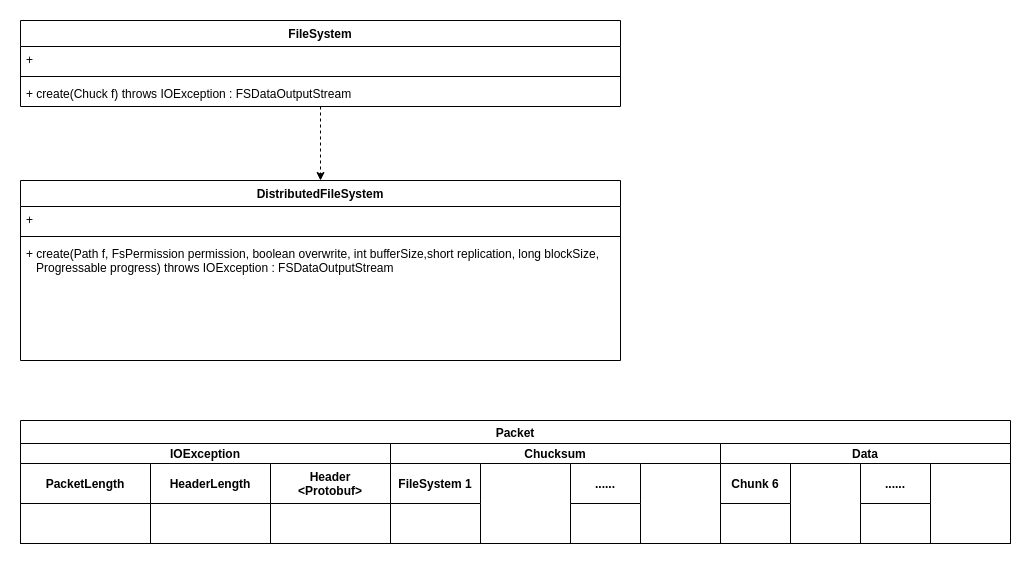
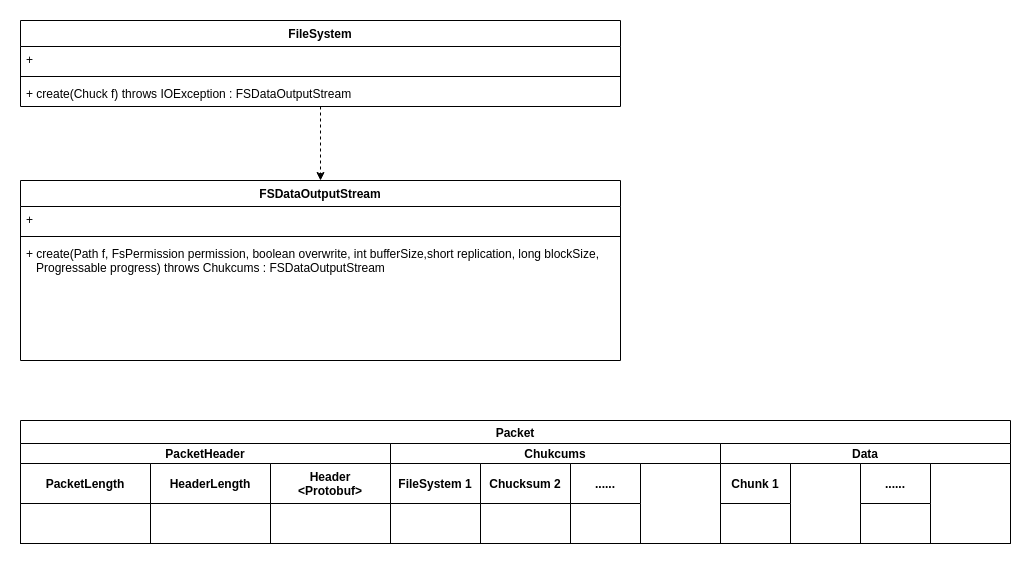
node "DistributedFileSystem": label "DistributedFileSystem" -> "FSDataOutputStream"
node "+ create(Path f, FsPermission permission, boolean overwrite, int bufferSize,short replication, long blockSize, Progressable progress) throws IOException : FSDataOutputStream": label "+ create(Path f, FsPermission permission, boolean overwrite, int bufferSize,short replication, long blockSize, Progressable progress) throws IOException : FSDataOutputStream" -> "+ create(Path f, FsPermission permission, boolean overwrite, int bufferSize,short replication, long blockSize, Progressable progress) throws Chukcums : FSDataOutputStream"
node "IOException": label "IOException" -> "PacketHeader"
node "Chucksum": label "Chucksum" -> "Chukcums"
node "Chunk 6": label "Chunk 6" -> "Chunk 1"
node "Chucksum 2": added
